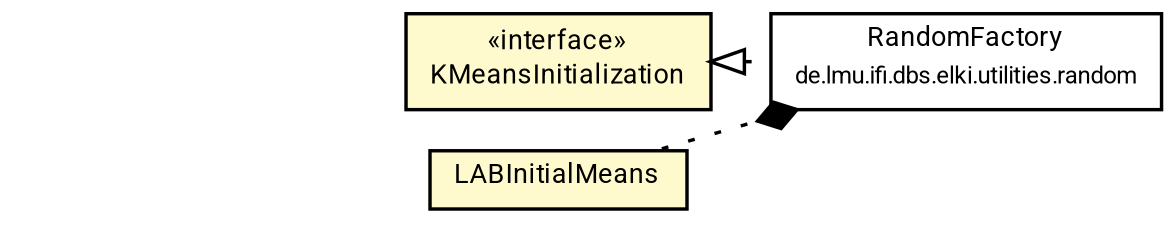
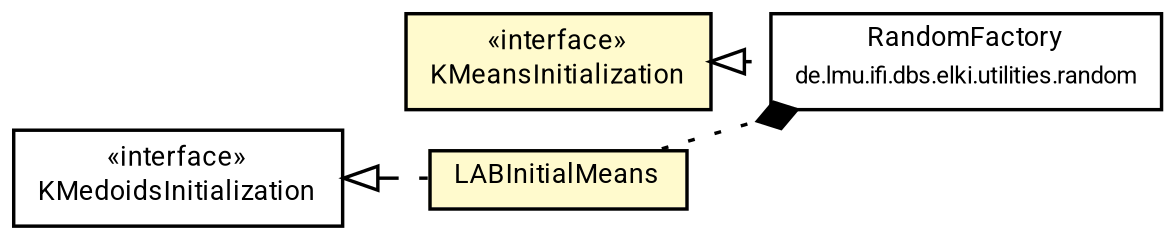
node "KMedoidsInitialization": added
